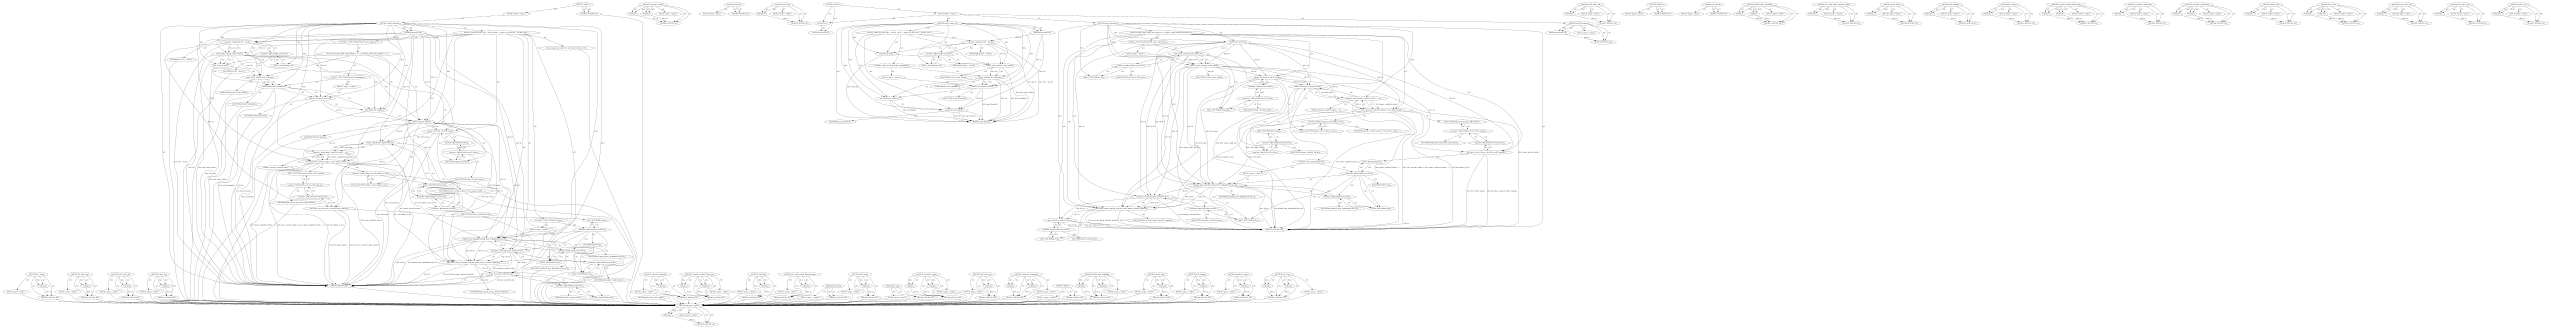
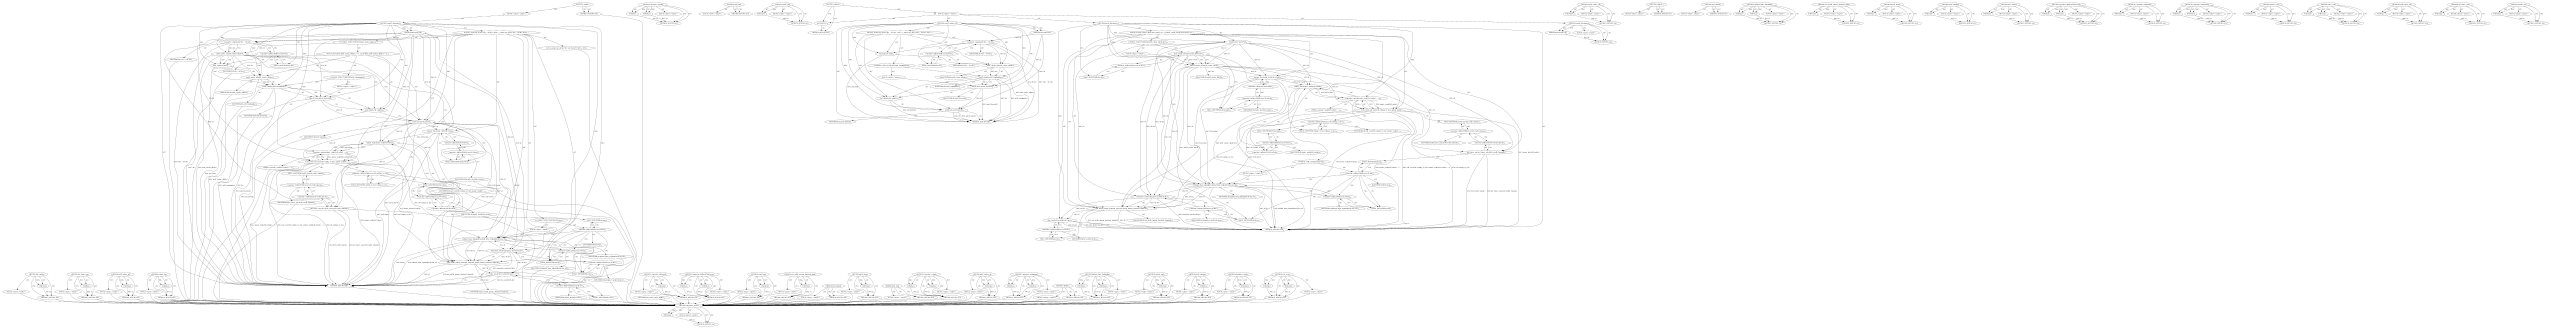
node "(IDENTIFIER,vif,netif_carrier_ok(vif->dev))": removed
